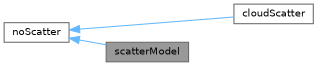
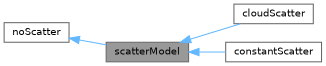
edge "cloudScatter" -> "noScatter": now "cloudScatter" -> "scatterModel"
node "constantScatter": added
